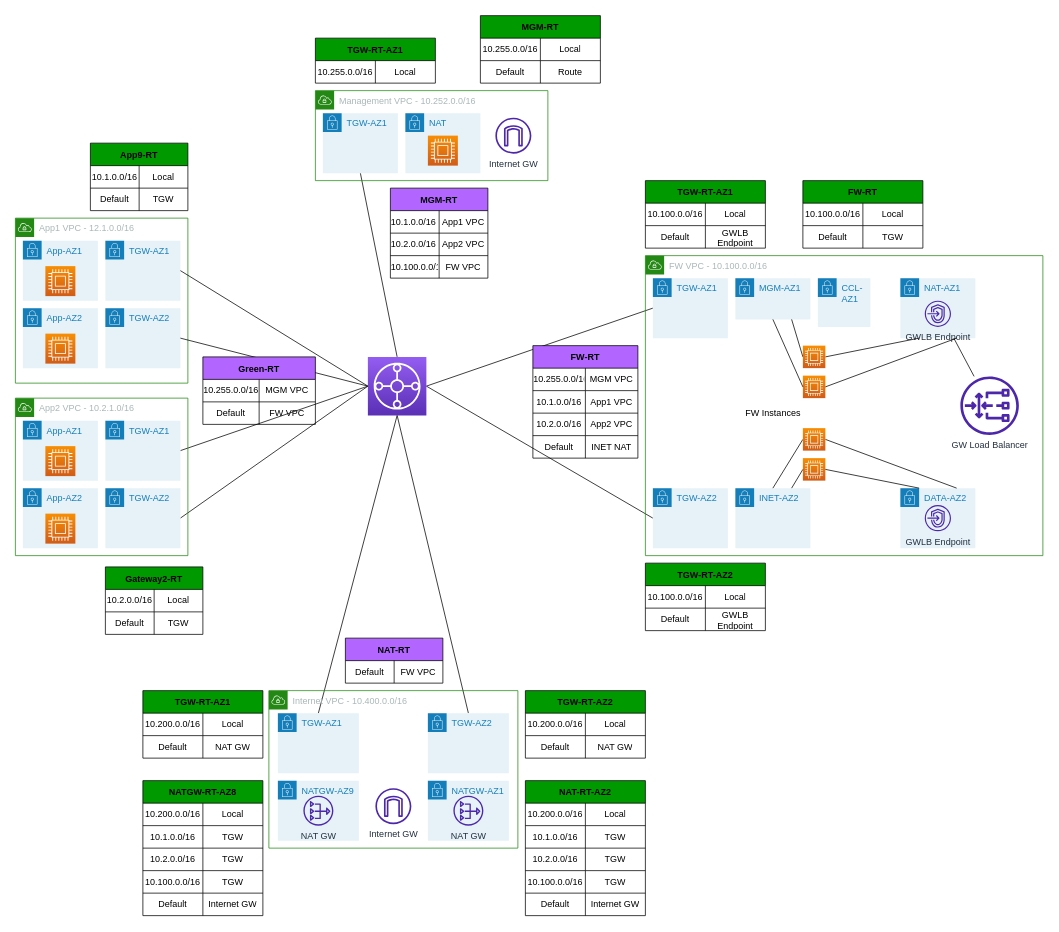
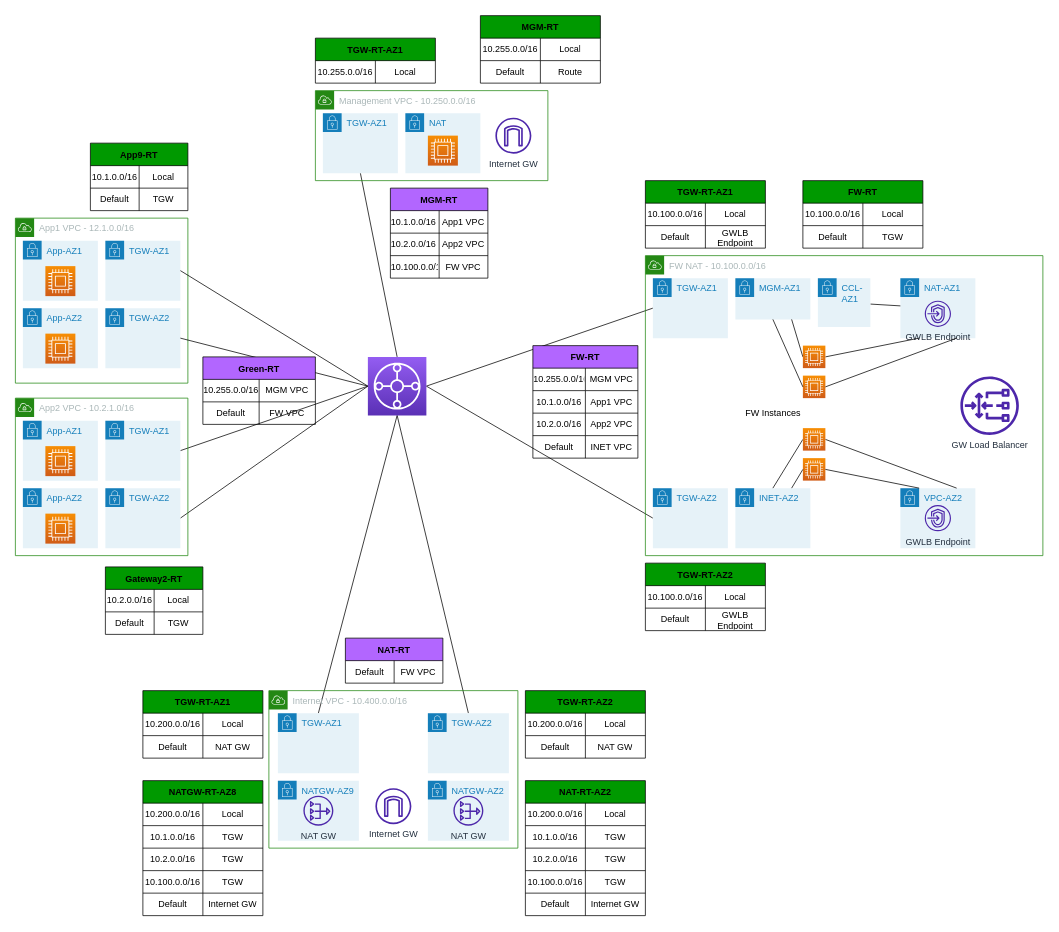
node "Management VPC - 10.252.0.0/16": label "Management VPC - 10.252.0.0/16" -> "Management VPC - 10.250.0.0/16"
node "FW VPC - 10.100.0.0/16": label "FW VPC - 10.100.0.0/16" -> "FW NAT - 10.100.0.0/16"
edge "NAT-AZ1" -- "GW Load Balancer": now "NAT-AZ1" -- "CCL-AZ1"
node "INET NAT": label "INET NAT" -> "INET VPC"
node "DATA-AZ2": label "DATA-AZ2" -> "VPC-AZ2"
node "NATGW-AZ1": label "NATGW-AZ1" -> "NATGW-AZ2"
